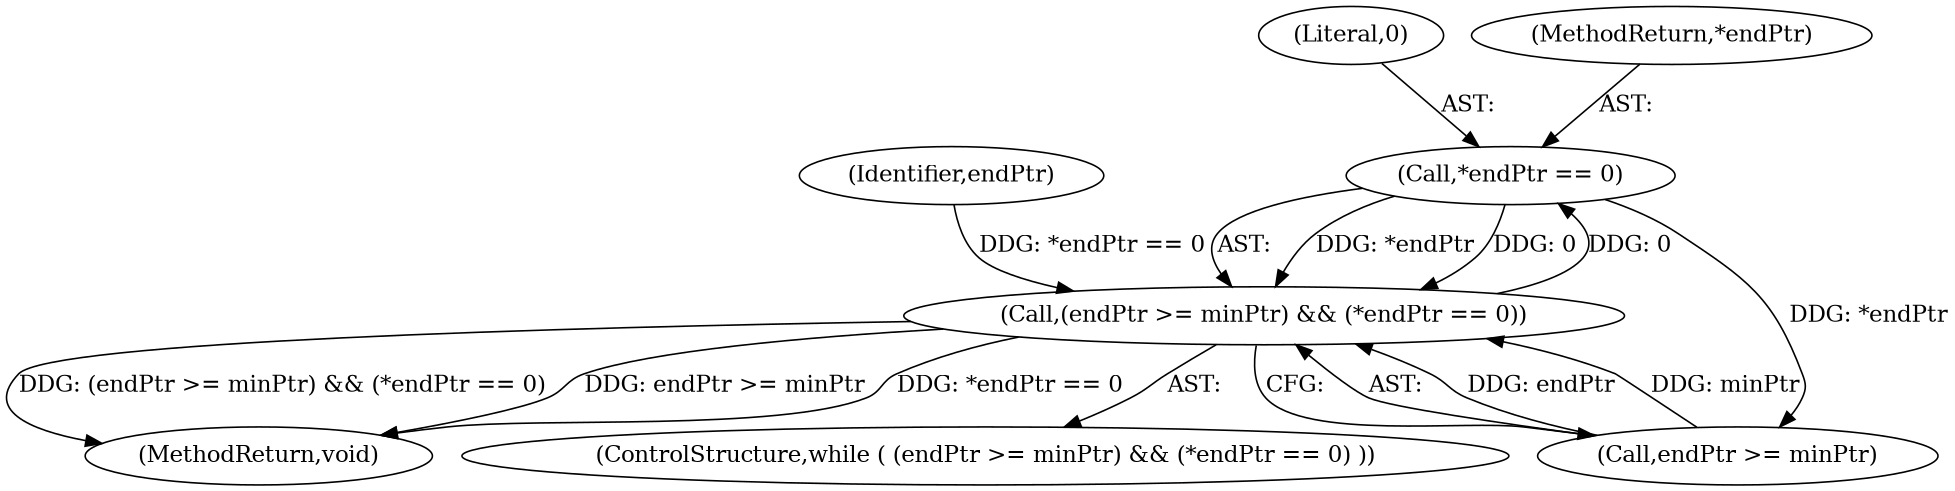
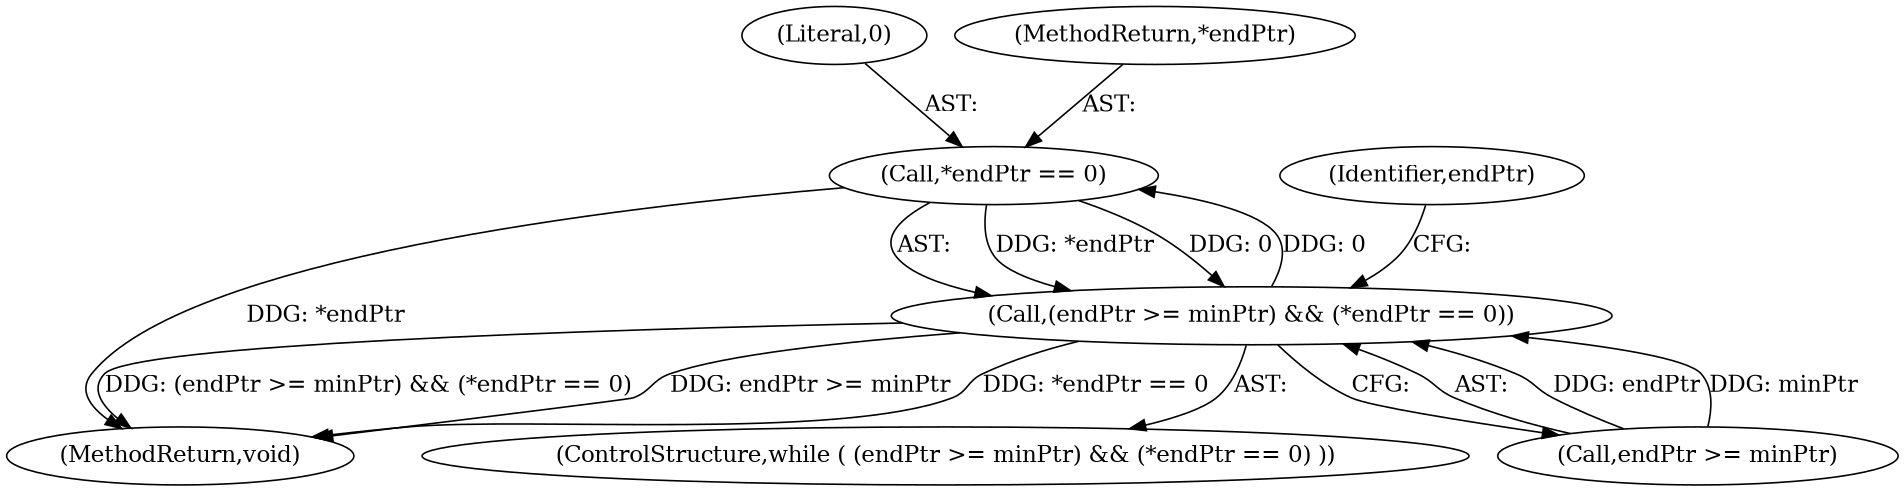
edge "(Identifier,endPtr)" -> "(Call,(endPtr >= minPtr) && (*endPtr == 0))": label "DDG: *endPtr == 0" -> "CFG: "
edge "(Call,*endPtr == 0)" -> "(Call,endPtr >= minPtr)": now "(Call,*endPtr == 0)" -> "(MethodReturn,void)"
